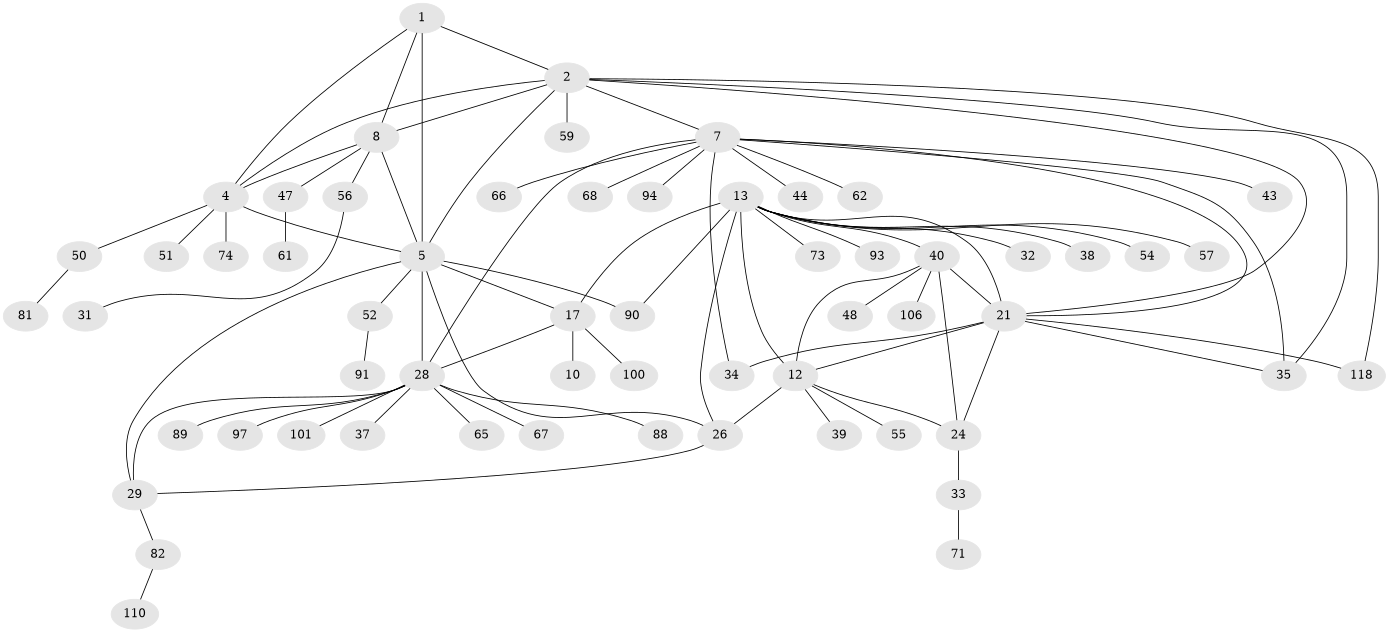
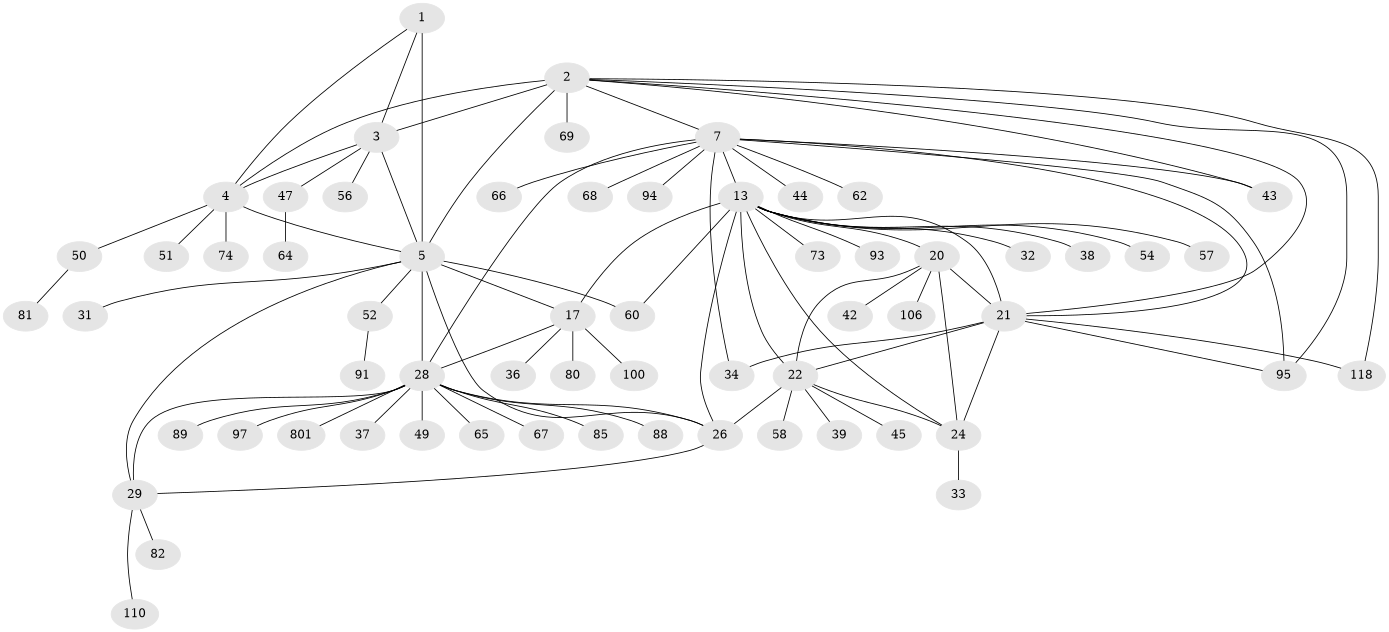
edge "1" -- "2": now "43" -- "2"
node "8": label "8" -> "3"
node "59": label "59" -> "69"
edge "7" -- "13": added
node "61": label "61" -> "64"
node "40": label "40" -> "20"
edge "56" -- "31": now "5" -- "31"
node "90": label "90" -> "60"
node "48": label "48" -> "42"
edge "13" -- "24": added
node "36": added
node "10": label "10" -> "80"
node "12": label "12" -> "22"
node "35": label "35" -> "95"
edge "28" -- "26": added
node "101": label "101" -> "801"
node "49": added
node "85": added
node "58": added
node "55": label "55" -> "45"
node "71": removed
edge "82" -- "110": now "29" -- "110"
